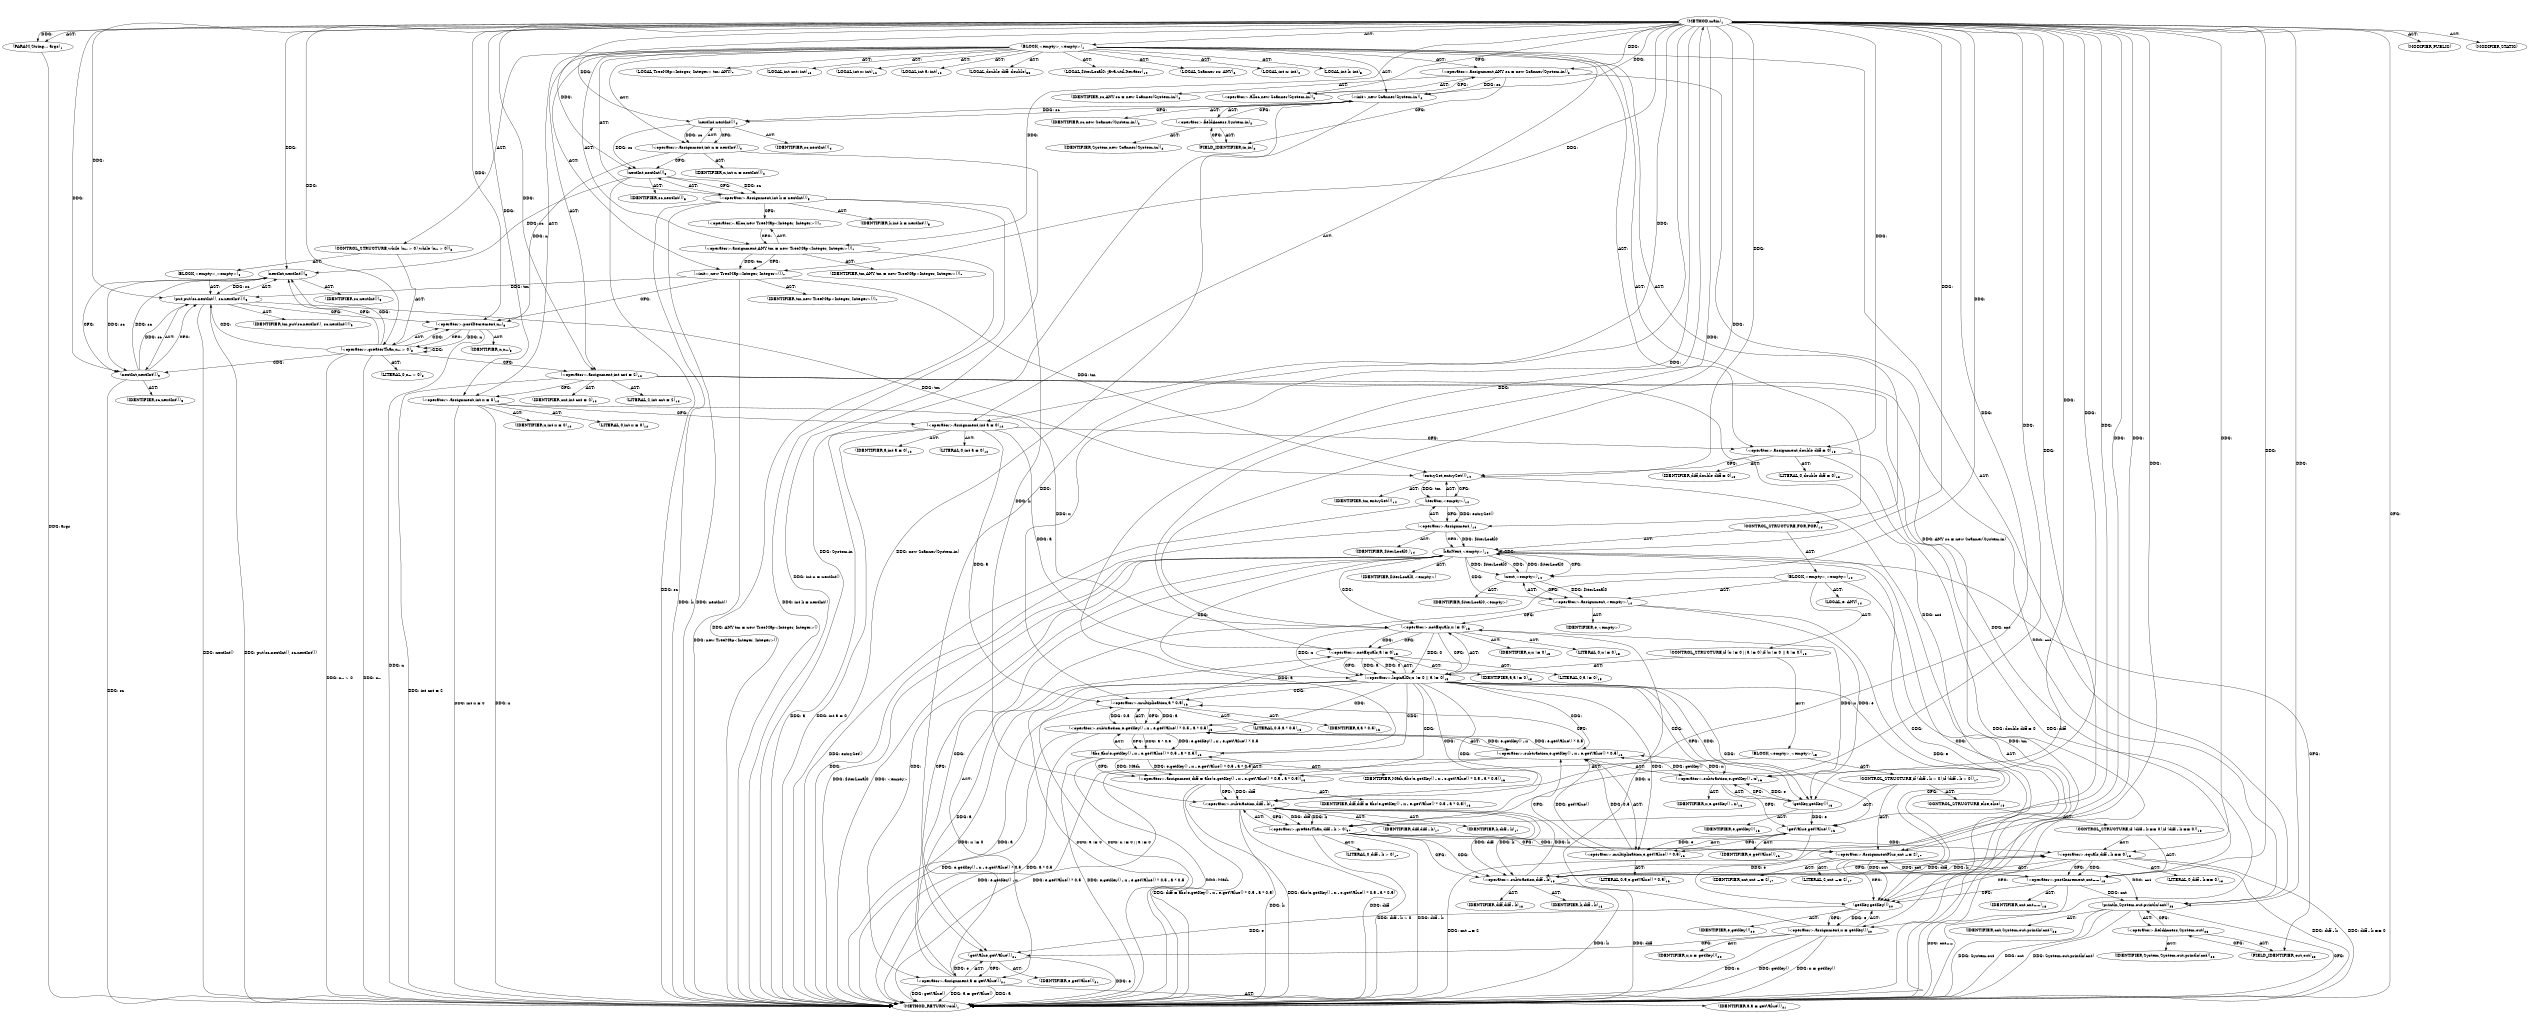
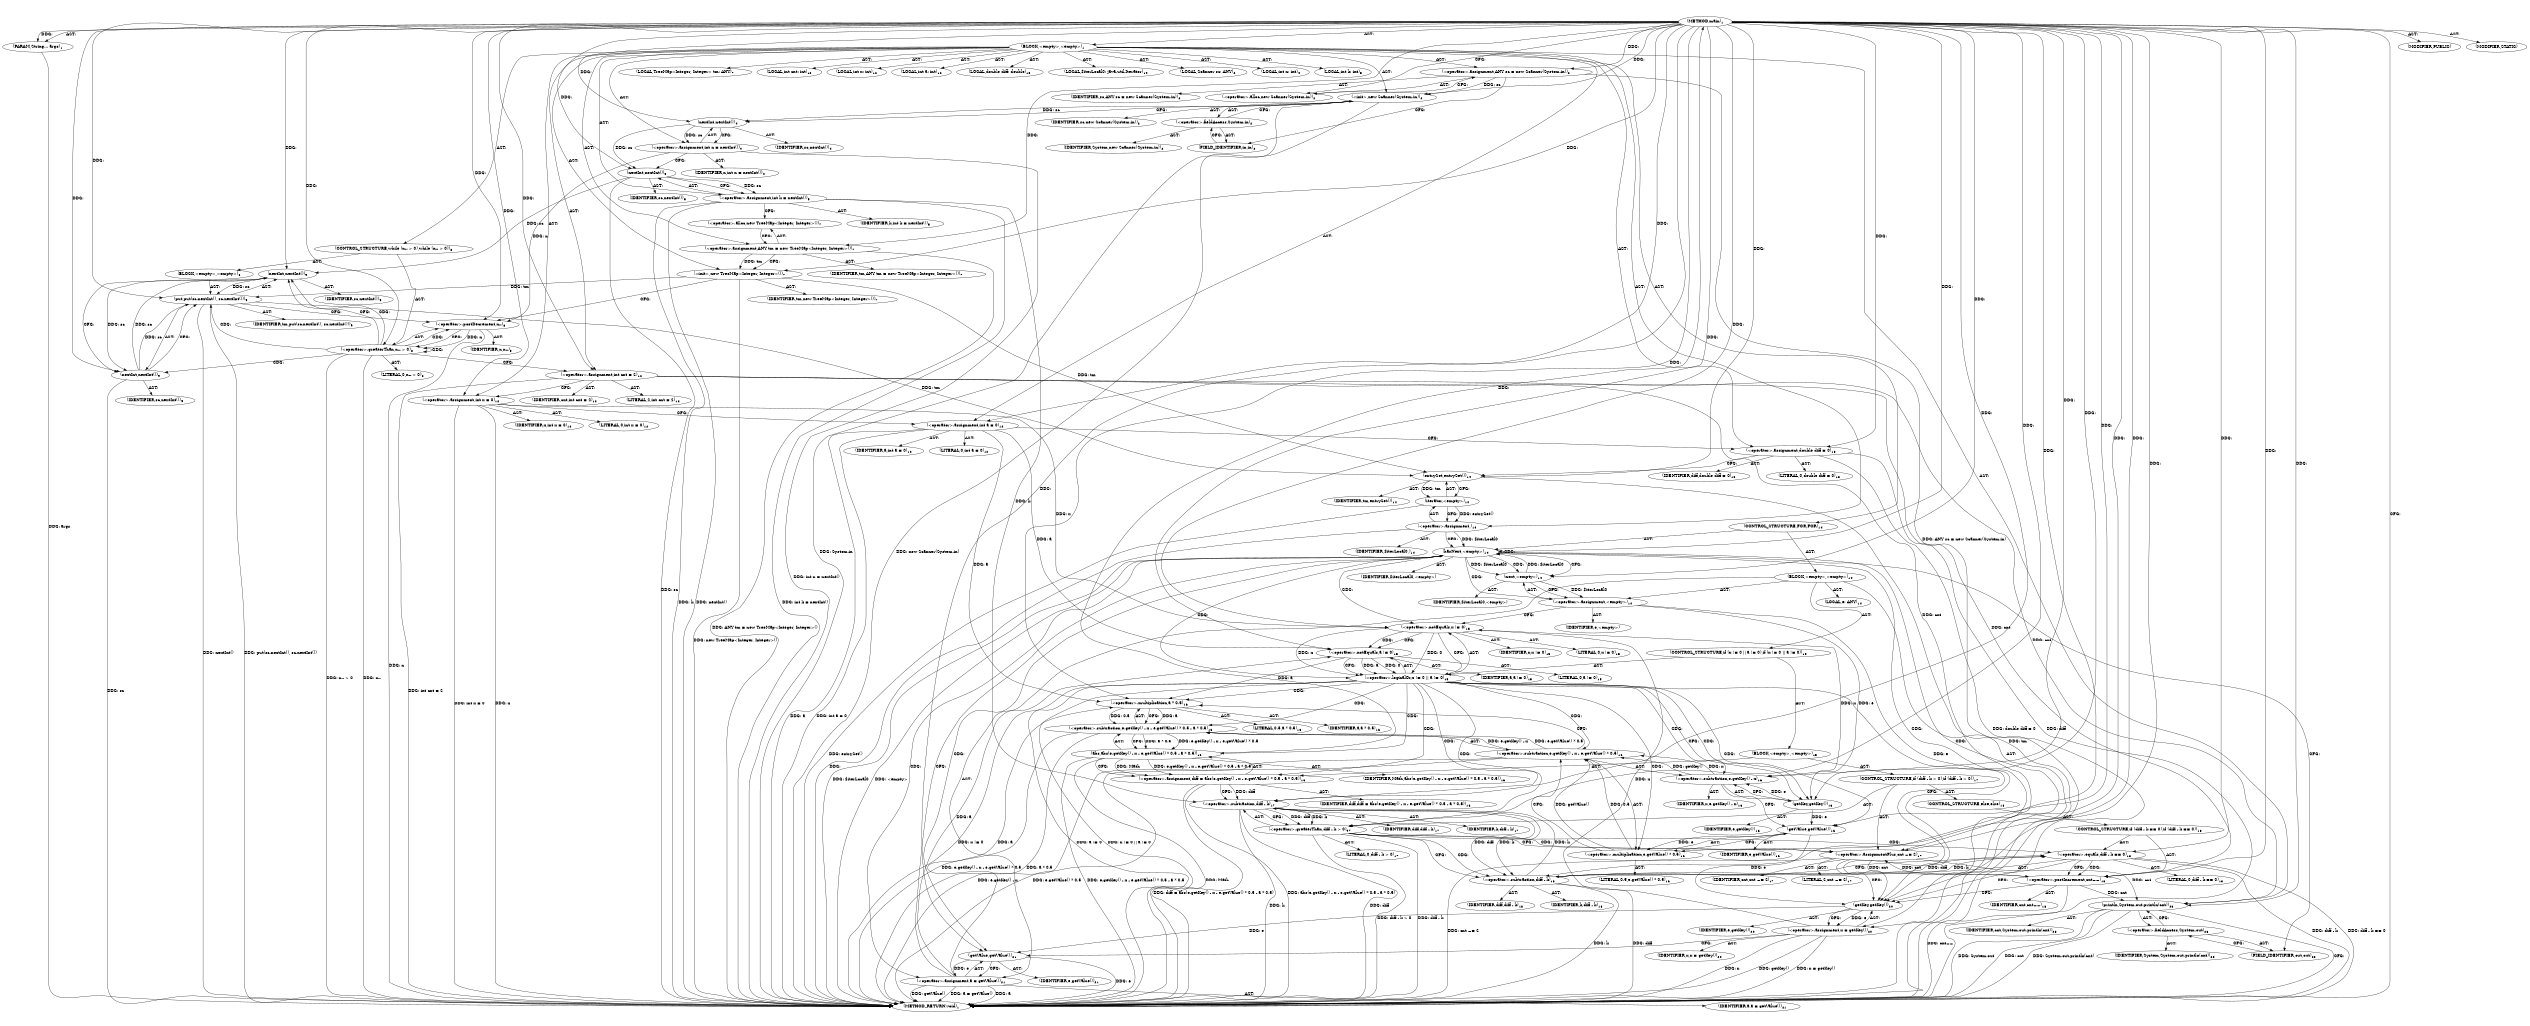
node "(LOCAL,double diff: double)": text "53" -> "13"
